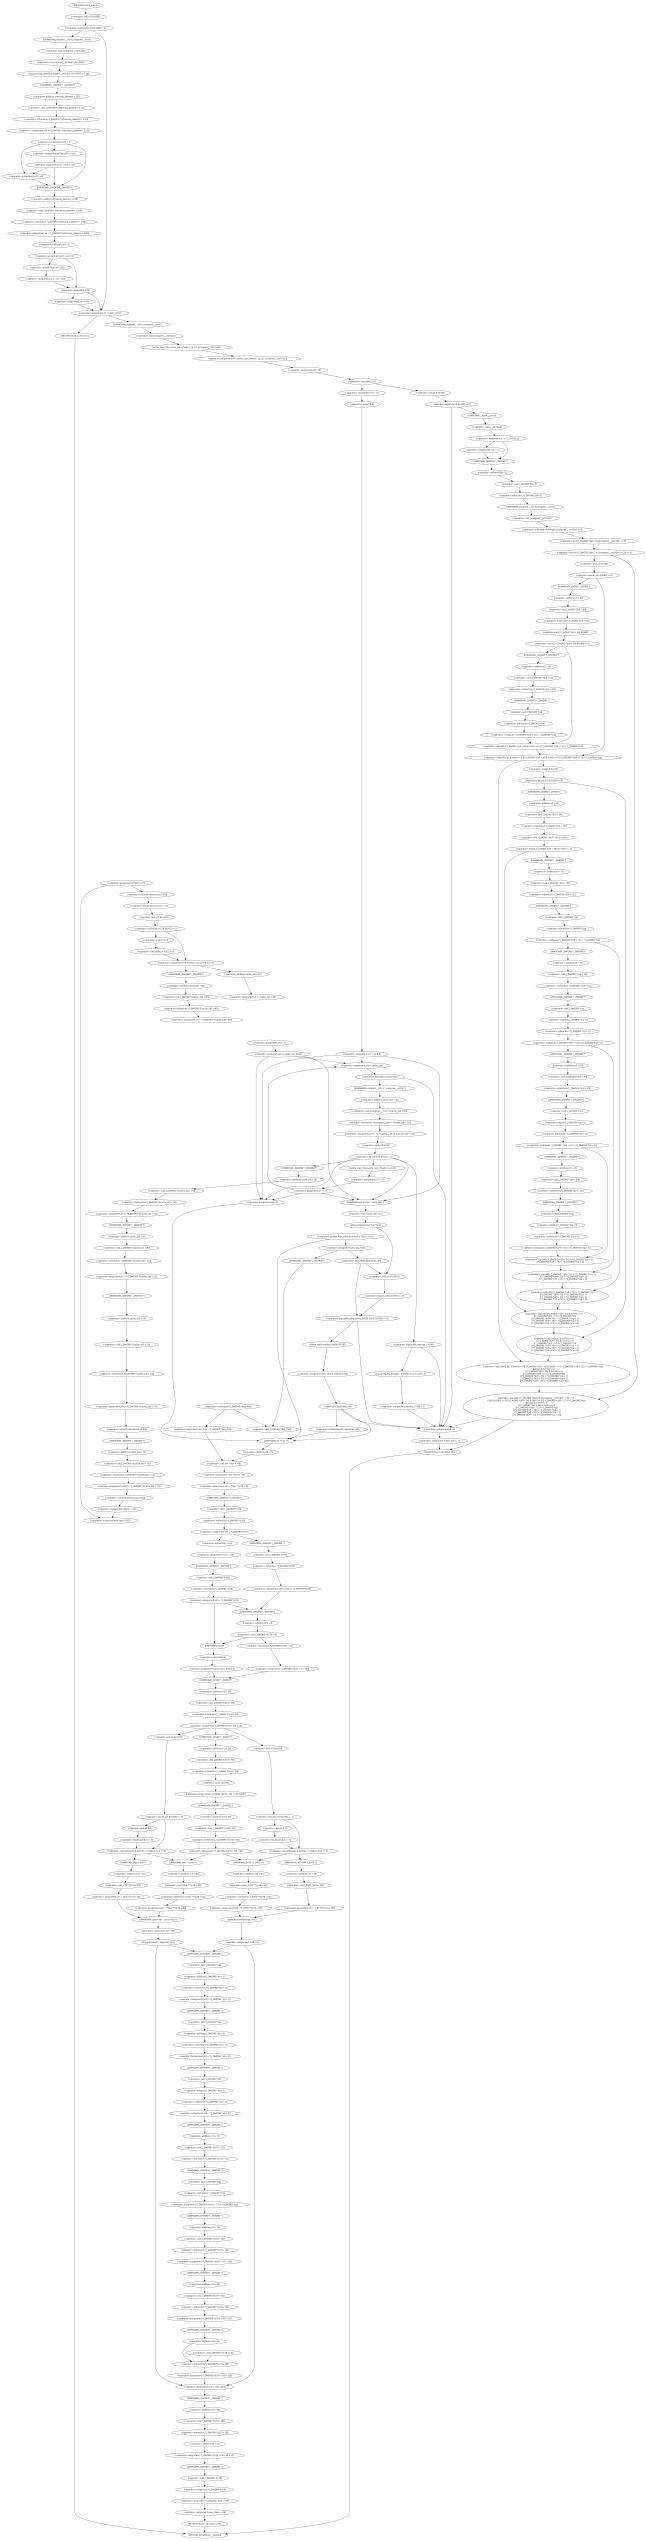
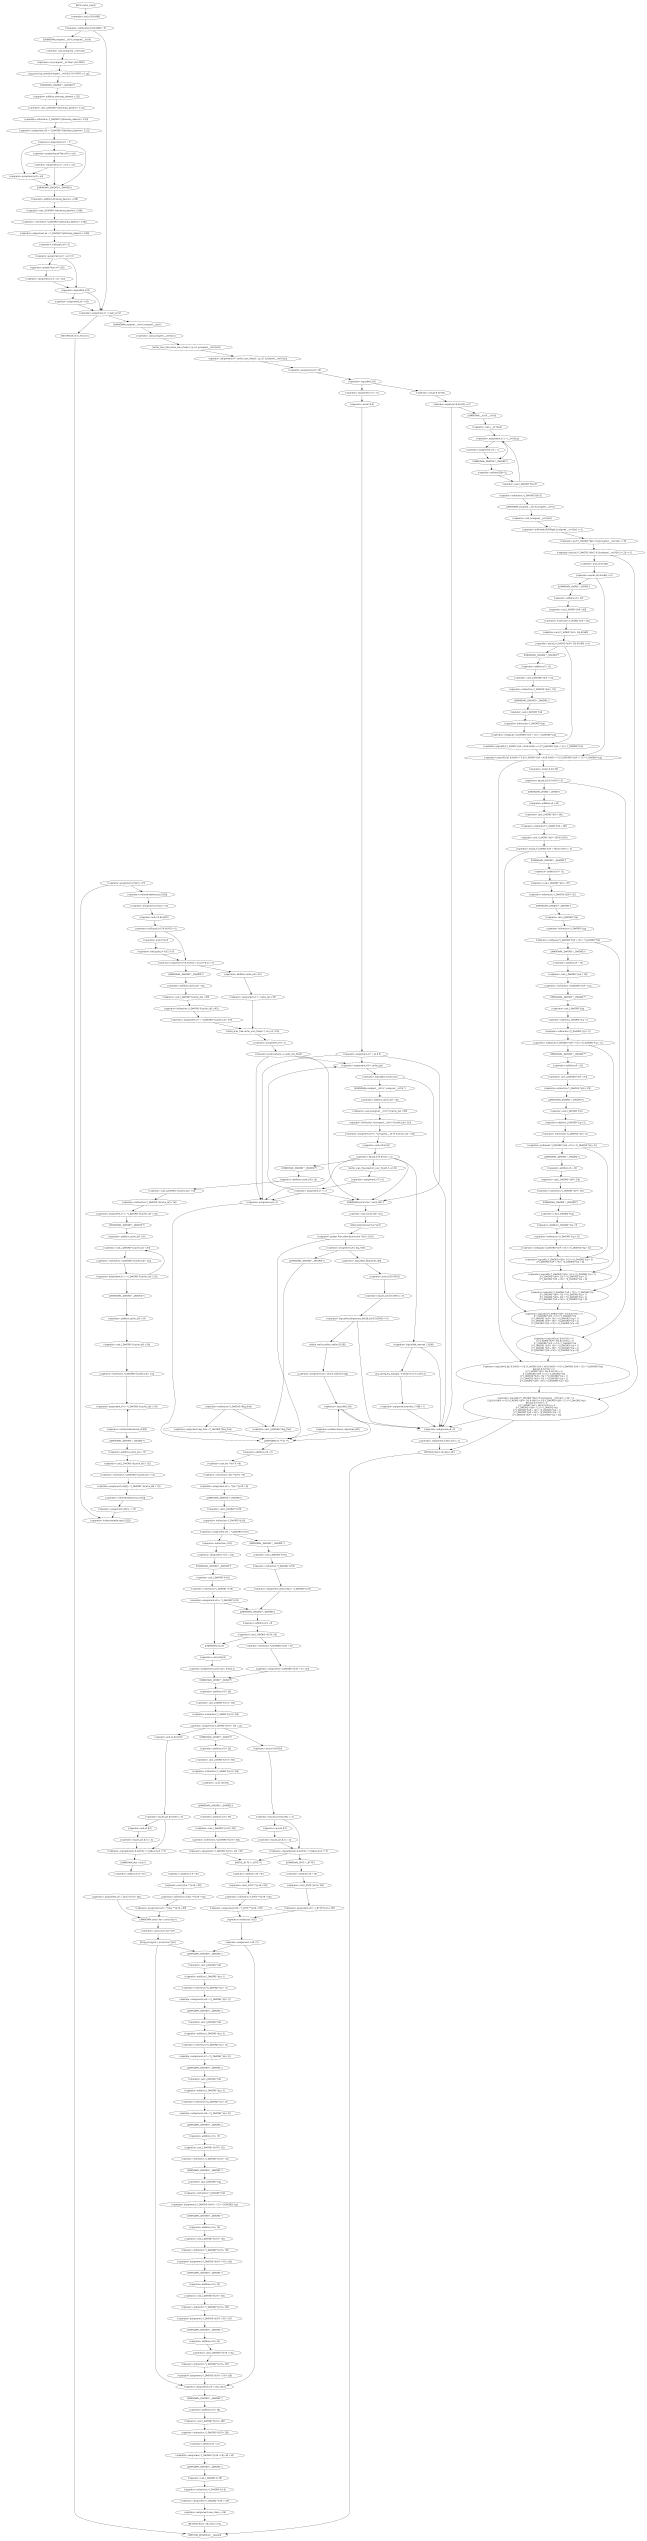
node "(METHOD,cache_insert)": label "(METHOD,cache_insert)" -> "(BYTE,cache_insert)"
edge "(<operator>.cast,(_DWORD *)(dnsmasq_daemon + 252))" -> "(<operator>.indirection,*(_DWORD *)(dnsmasq_daemon + 252))": removed
edge "(<operator>.cast,(_DWORD *)&v12)" -> "(<operator>.indirection,*(_DWORD *)&v12)": now "(<operator>.cast,(_DWORD *)&v12)" -> "(<operator>.assignment,v12 = (__int16)cp)"
node "(cache_scan_free,cache_scan_free(v17, v33, a3, v19))": added
node "(cache_scan_free,cache_scan_free(0, 0, a3, 0))": label "(cache_scan_free,cache_scan_free(0, 0, a3, 0))" -> "(cache_scan_free,daemon_scan_free(0, 0, a3, 0))"
edge "(<operator>.addition,cache_tail + 20)" -> "(<operator>.cast,(_DWORD *)(cache_tail + 20))": now "(<operator>.assignment,v15 = *(_DWORD *)(cache_tail + 20))" -> "(<operator>.cast,(_DWORD *)(cache_tail + 20))"
edge "(strlen,strlen((const char *)a1))" -> "(<operator>.and,a5 & 0x5000)": now "(strlen,strlen((const char *)a1))" -> "(<operator>.greaterThan,strlen((const char *)a1) > 0x31)"
edge "(<operator>.logicalNot,!bignames_left)" -> "(<operator>.logicalAnd,!bignames_left && (a5 & 0x5000) == 0)": removed
edge "(<operator>.assignment,v16 = *(_DWORD *)(cache_tail + 24))" -> "(<operator>.indirectIndexAccess,v33[0])": reversed
edge "(<operator>.logicalNot,!v8)" -> "(<operator>.preDecrement,--bignames_left)": reversed
edge "(<operator>.assignment,big_free = *(_DWORD *)big_free)" -> "(<operator>.cast,(int **)(v18 + 4))": now "(<operator>.assignment,big_free = *(_DWORD *)big_free)" -> "(UNKNOWN,int **,int **)"
edge "(<operator>.indirection,*v23)" -> "(<operator>.assignment,*v23 = v24)": added
node "(<operator>.assignment,*(_WORD *)(v18 + 36) = a5 | 0x200)": removed
node "(UNKNOWN,char **,char **)": removed
node "(UNKNOWN,_BYTE **,_BYTE **)": label "(UNKNOWN,_BYTE **,_BYTE **)" -> "(WORD,_BYTE **,_BYTE **)"
node "(UNKNOWN,_RETURN *,_BYTE *)": label "(UNKNOWN,_RETURN *,_BYTE *)" -> "(UNKNOWN,_BYTE *,_BYTE *)"
node "(<operator>.cast,(char *)(v18 + 40))": removed
node "(strcpy,strcpy(v25, (big char *)a1))": label "(strcpy,strcpy(v25, (big char *)a1))" -> "(strcpy,strcpy(v25, (const char *)a1))"
edge "(<operator>.addition,v18 + 24)" -> "(<operator>.indirection,*(_DWORD *)(v18 + 24))": now "(<operator>.addition,v18 + 24)" -> "(<operator>.cast,(_DWORD *)(v18 + 24))"
